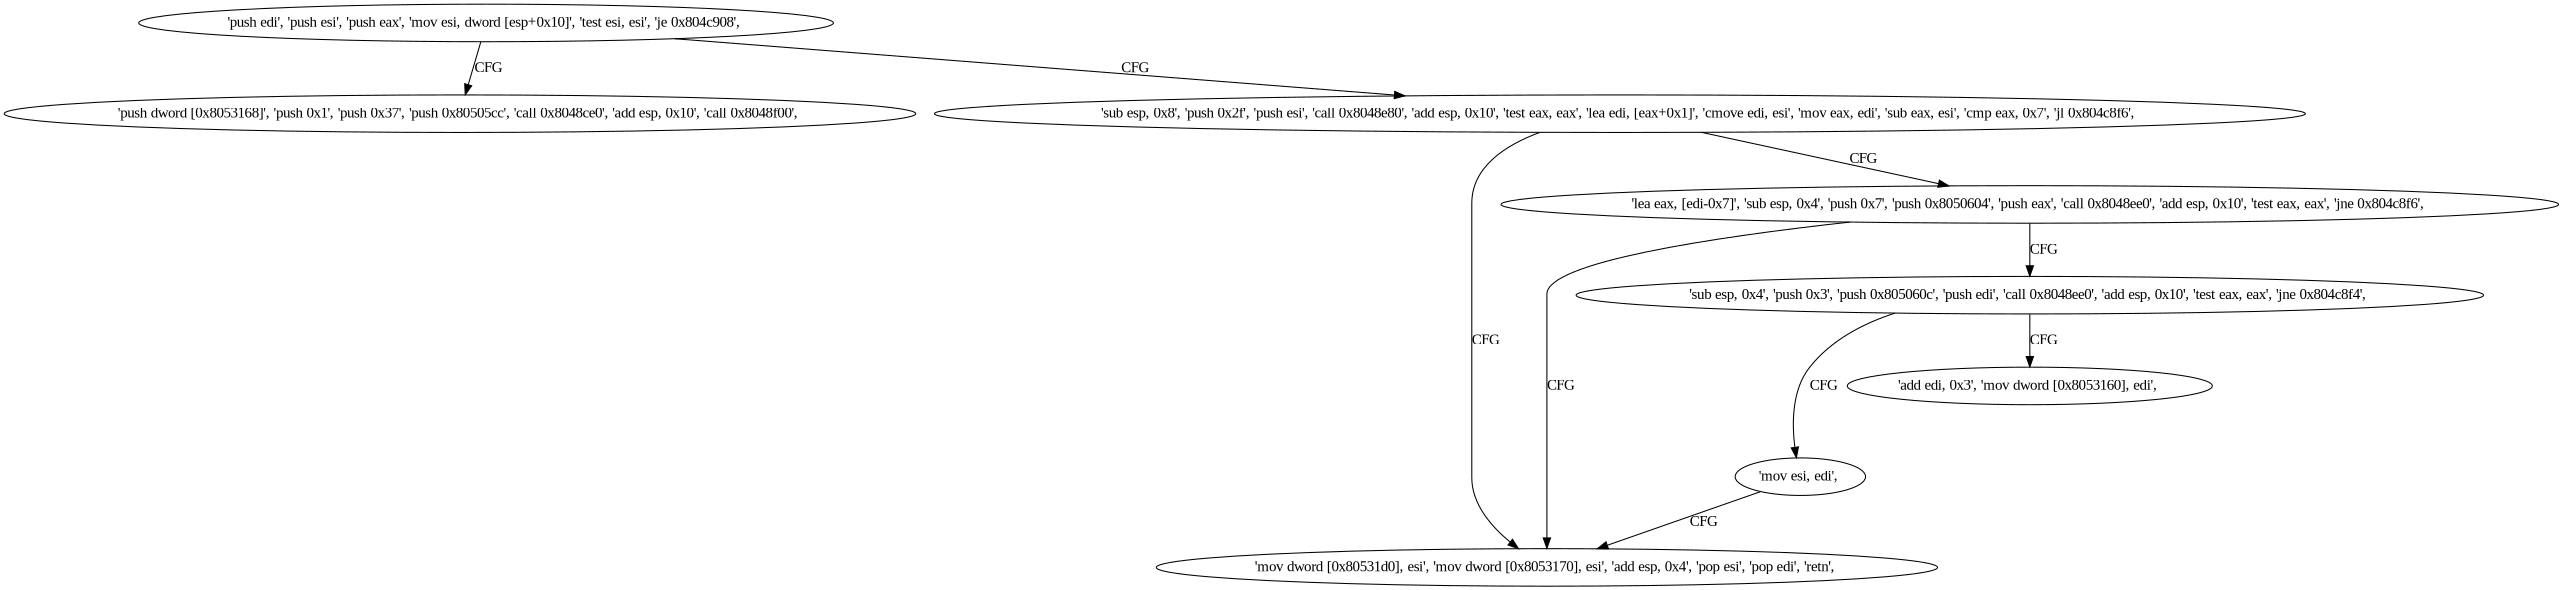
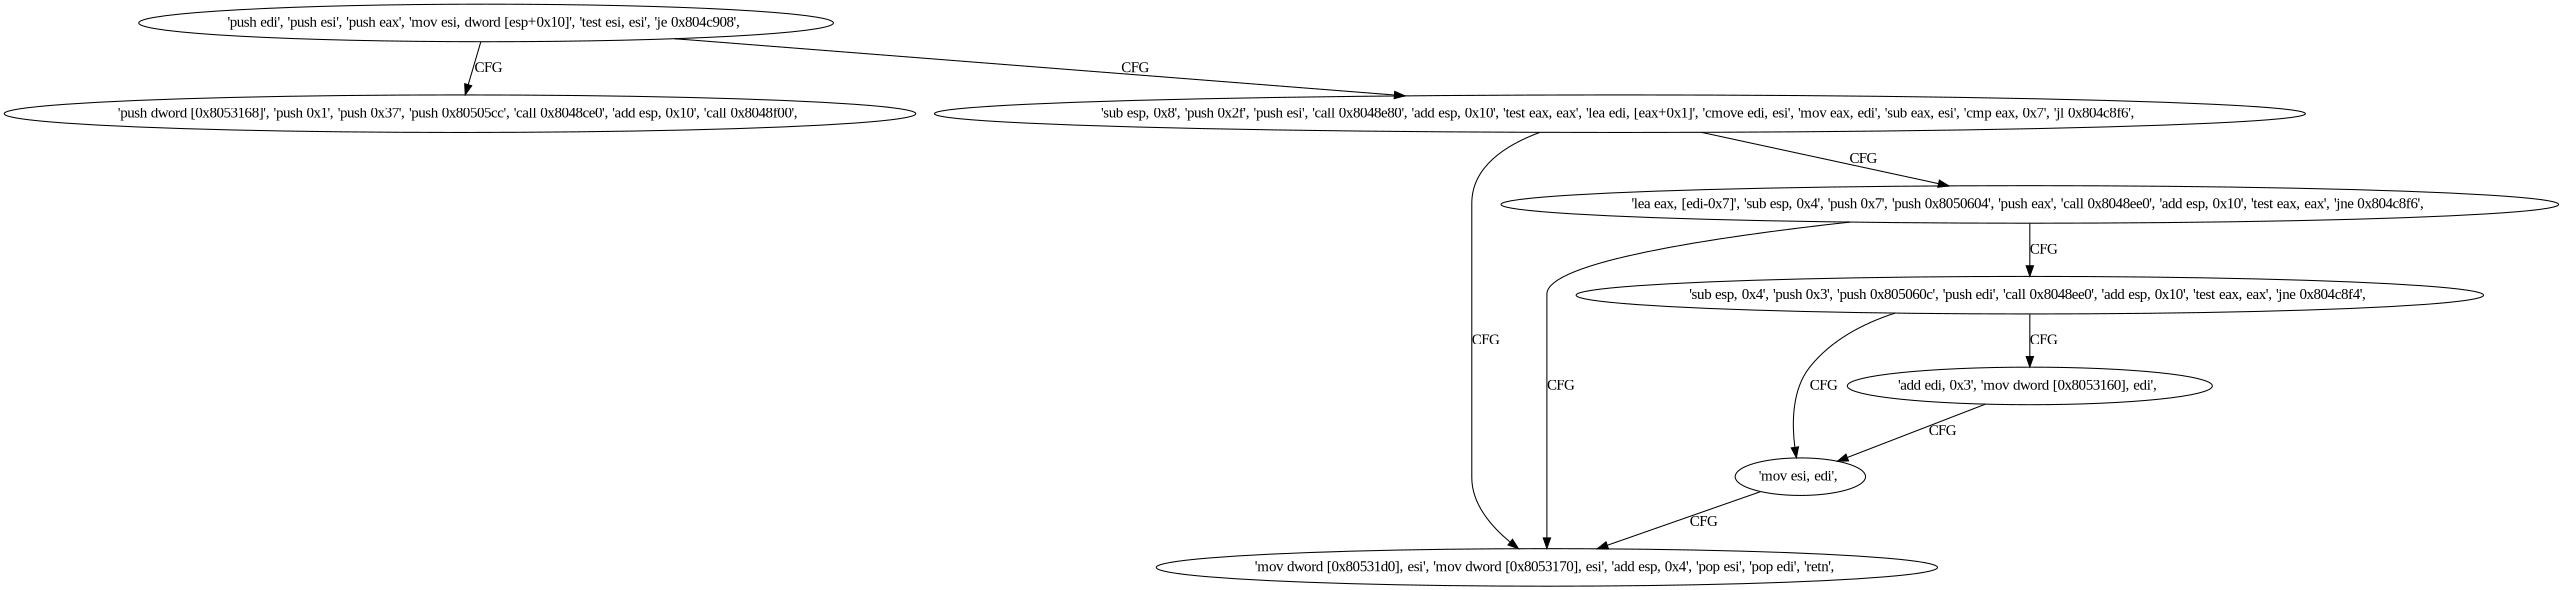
edge "'add edi, 0x3', 'mov dword [0x8053160], edi'," -> "'mov esi, edi',": added, label "CFG"
